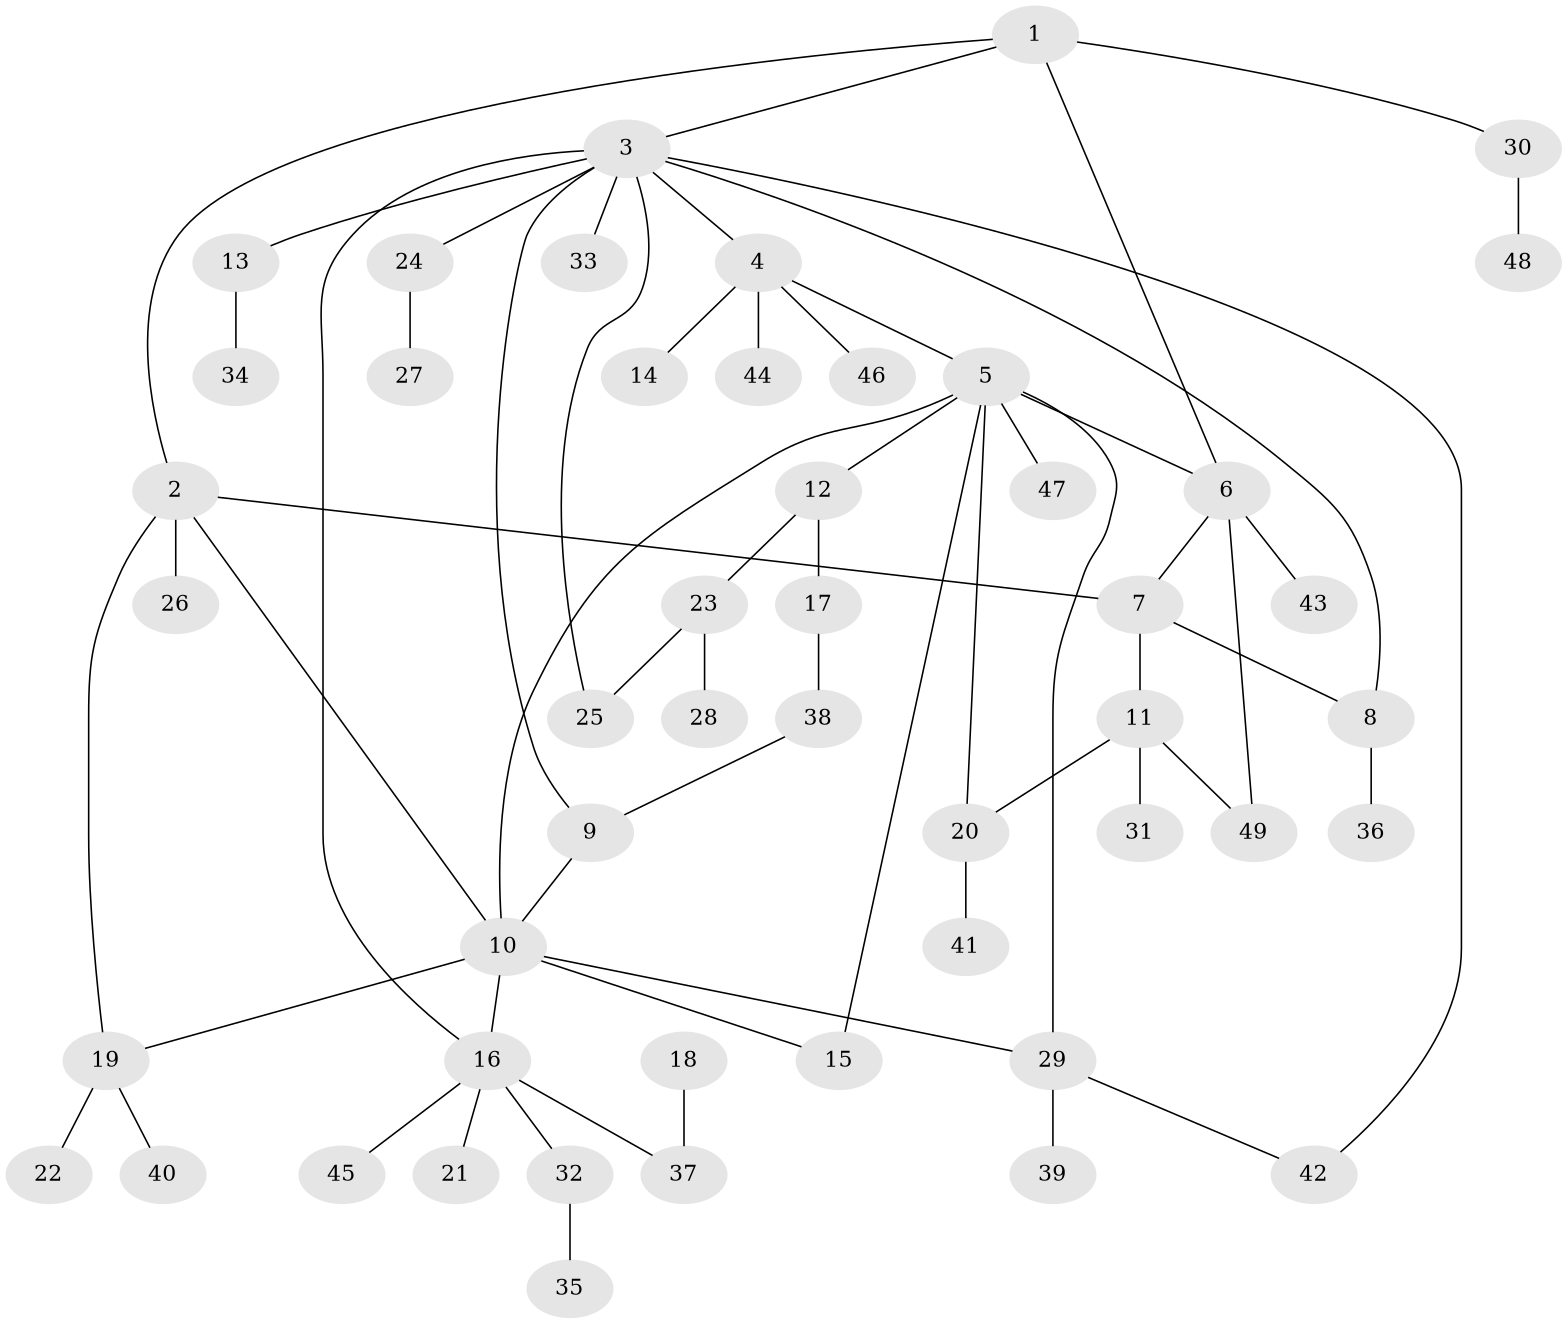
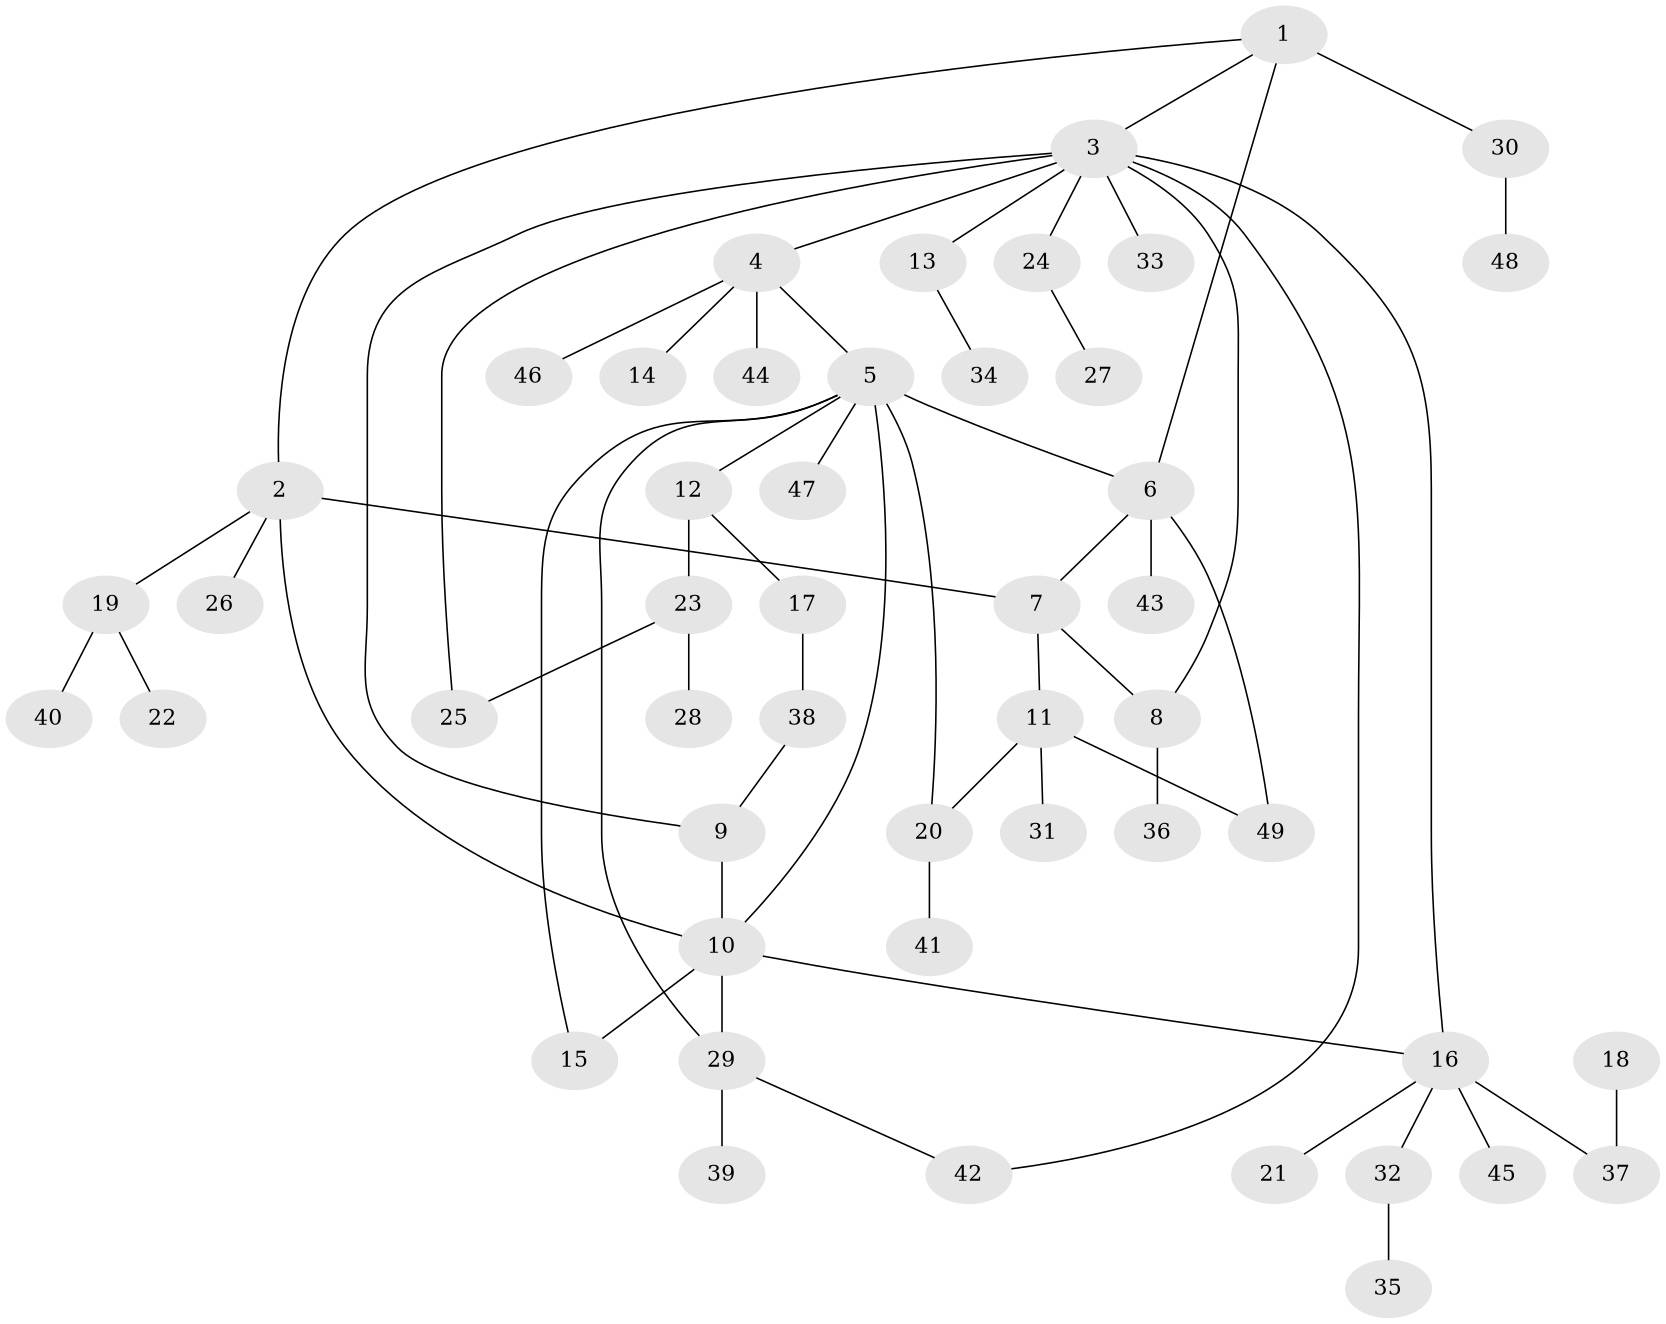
edge "10" -- "19": removed
